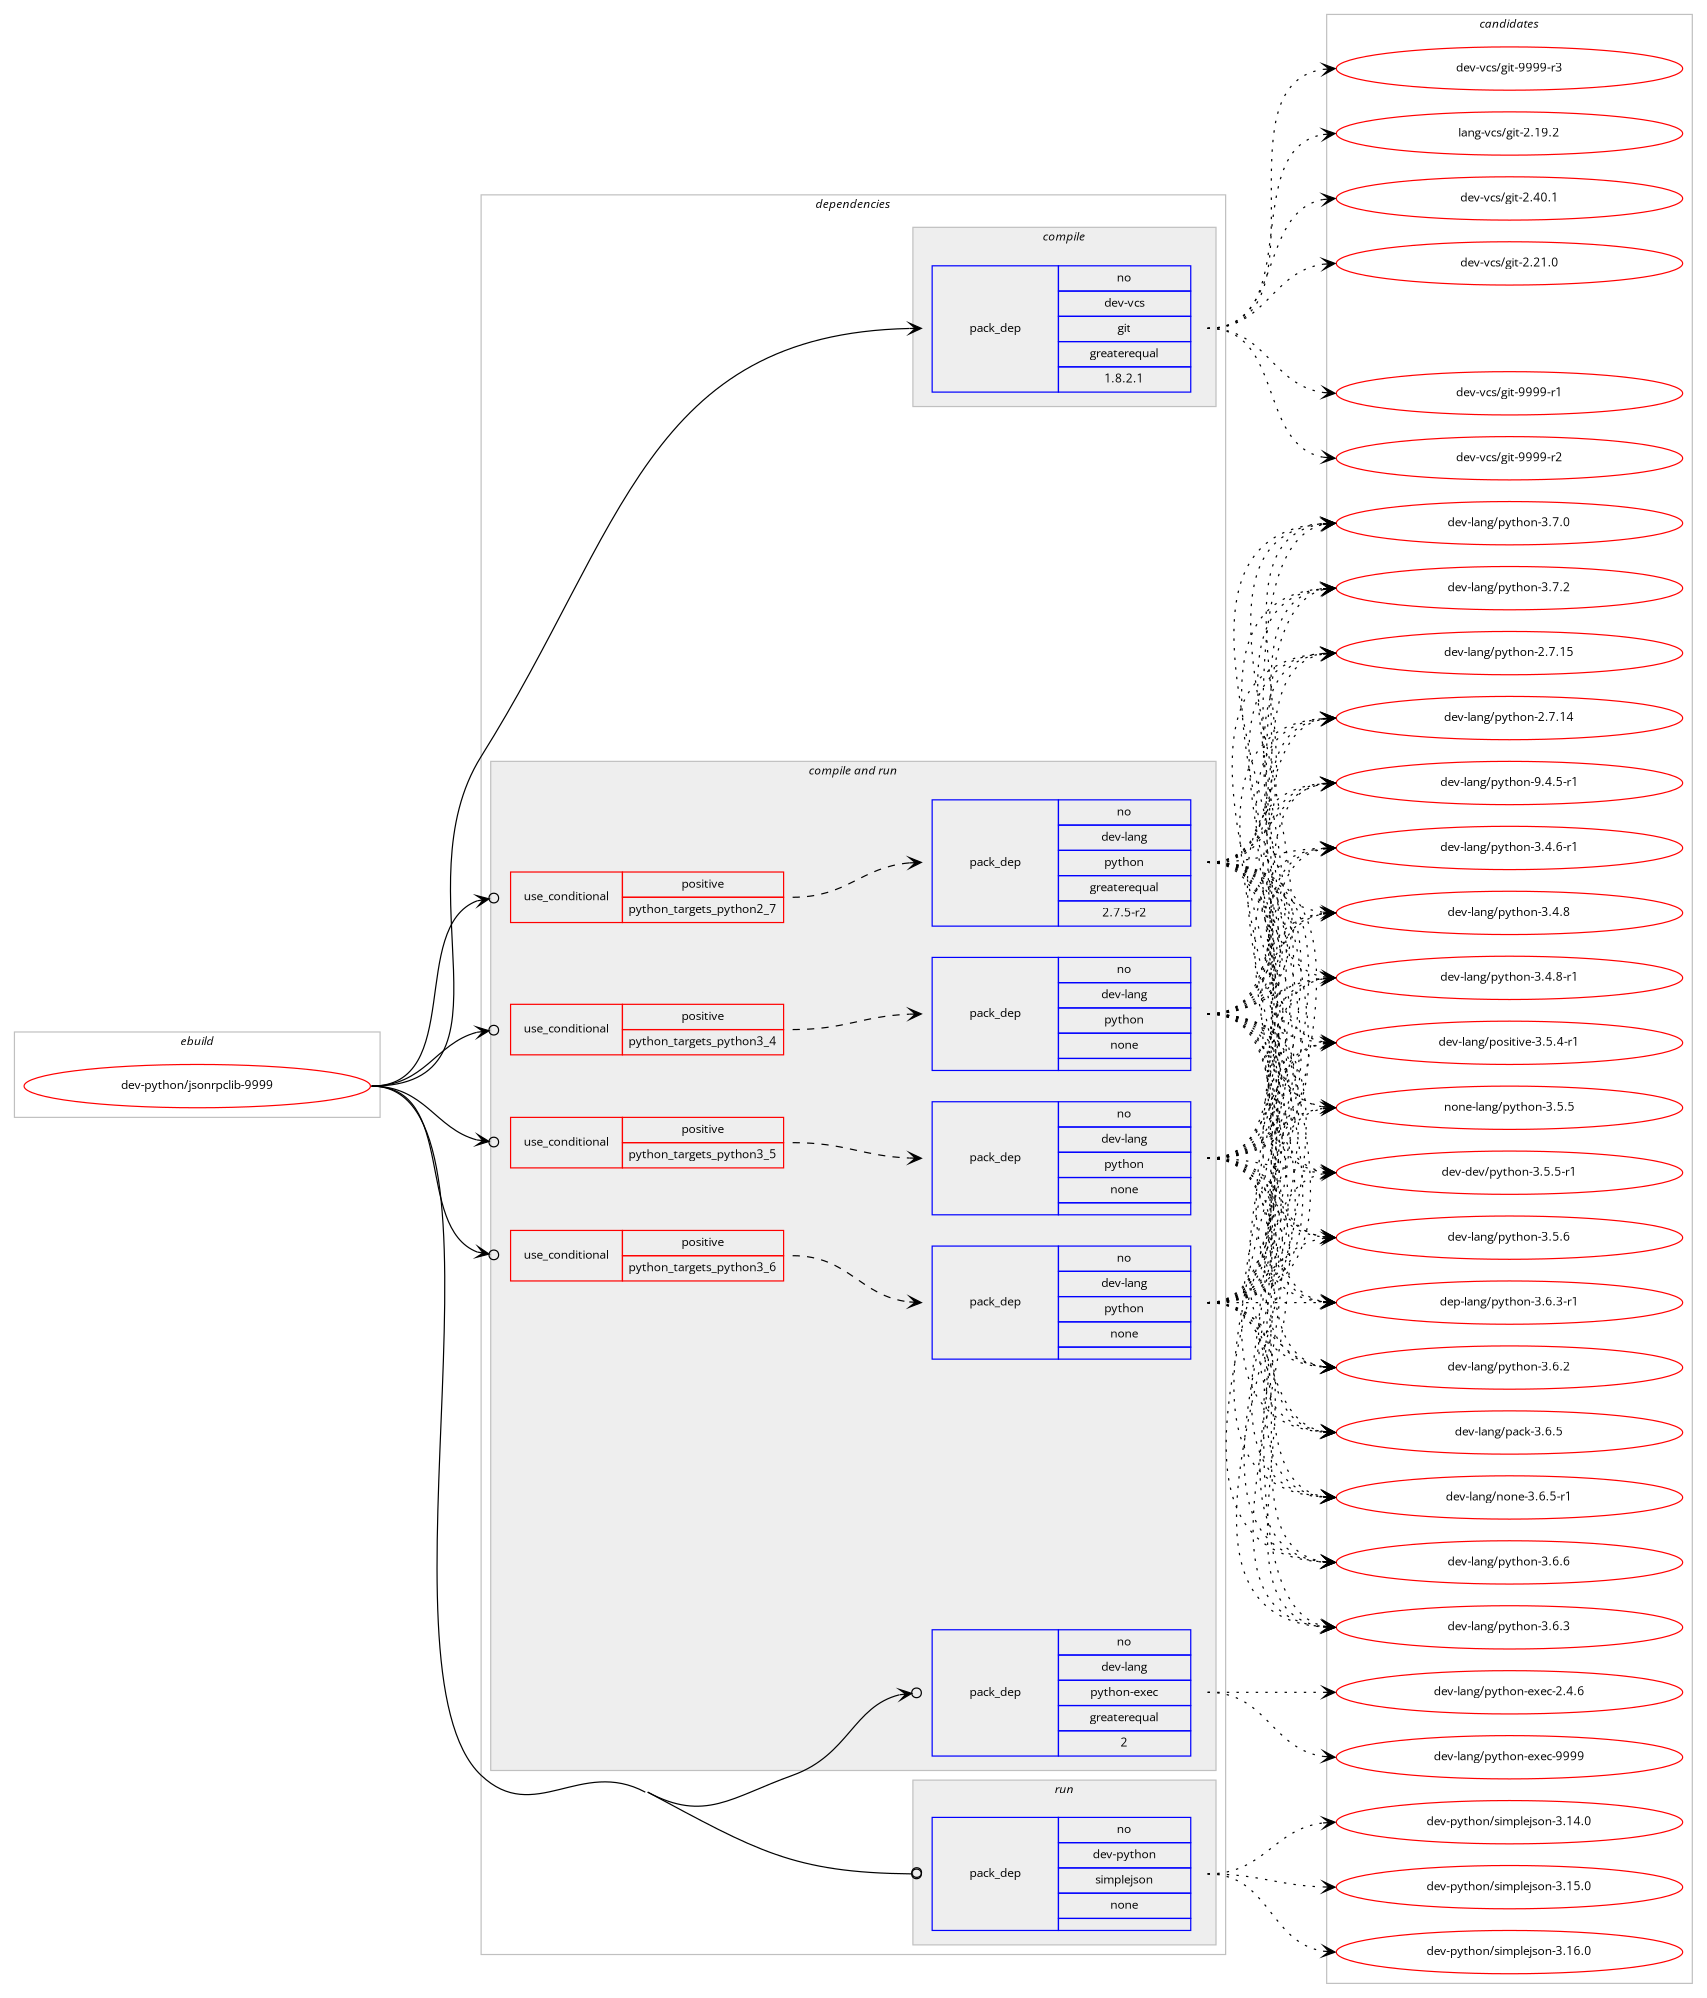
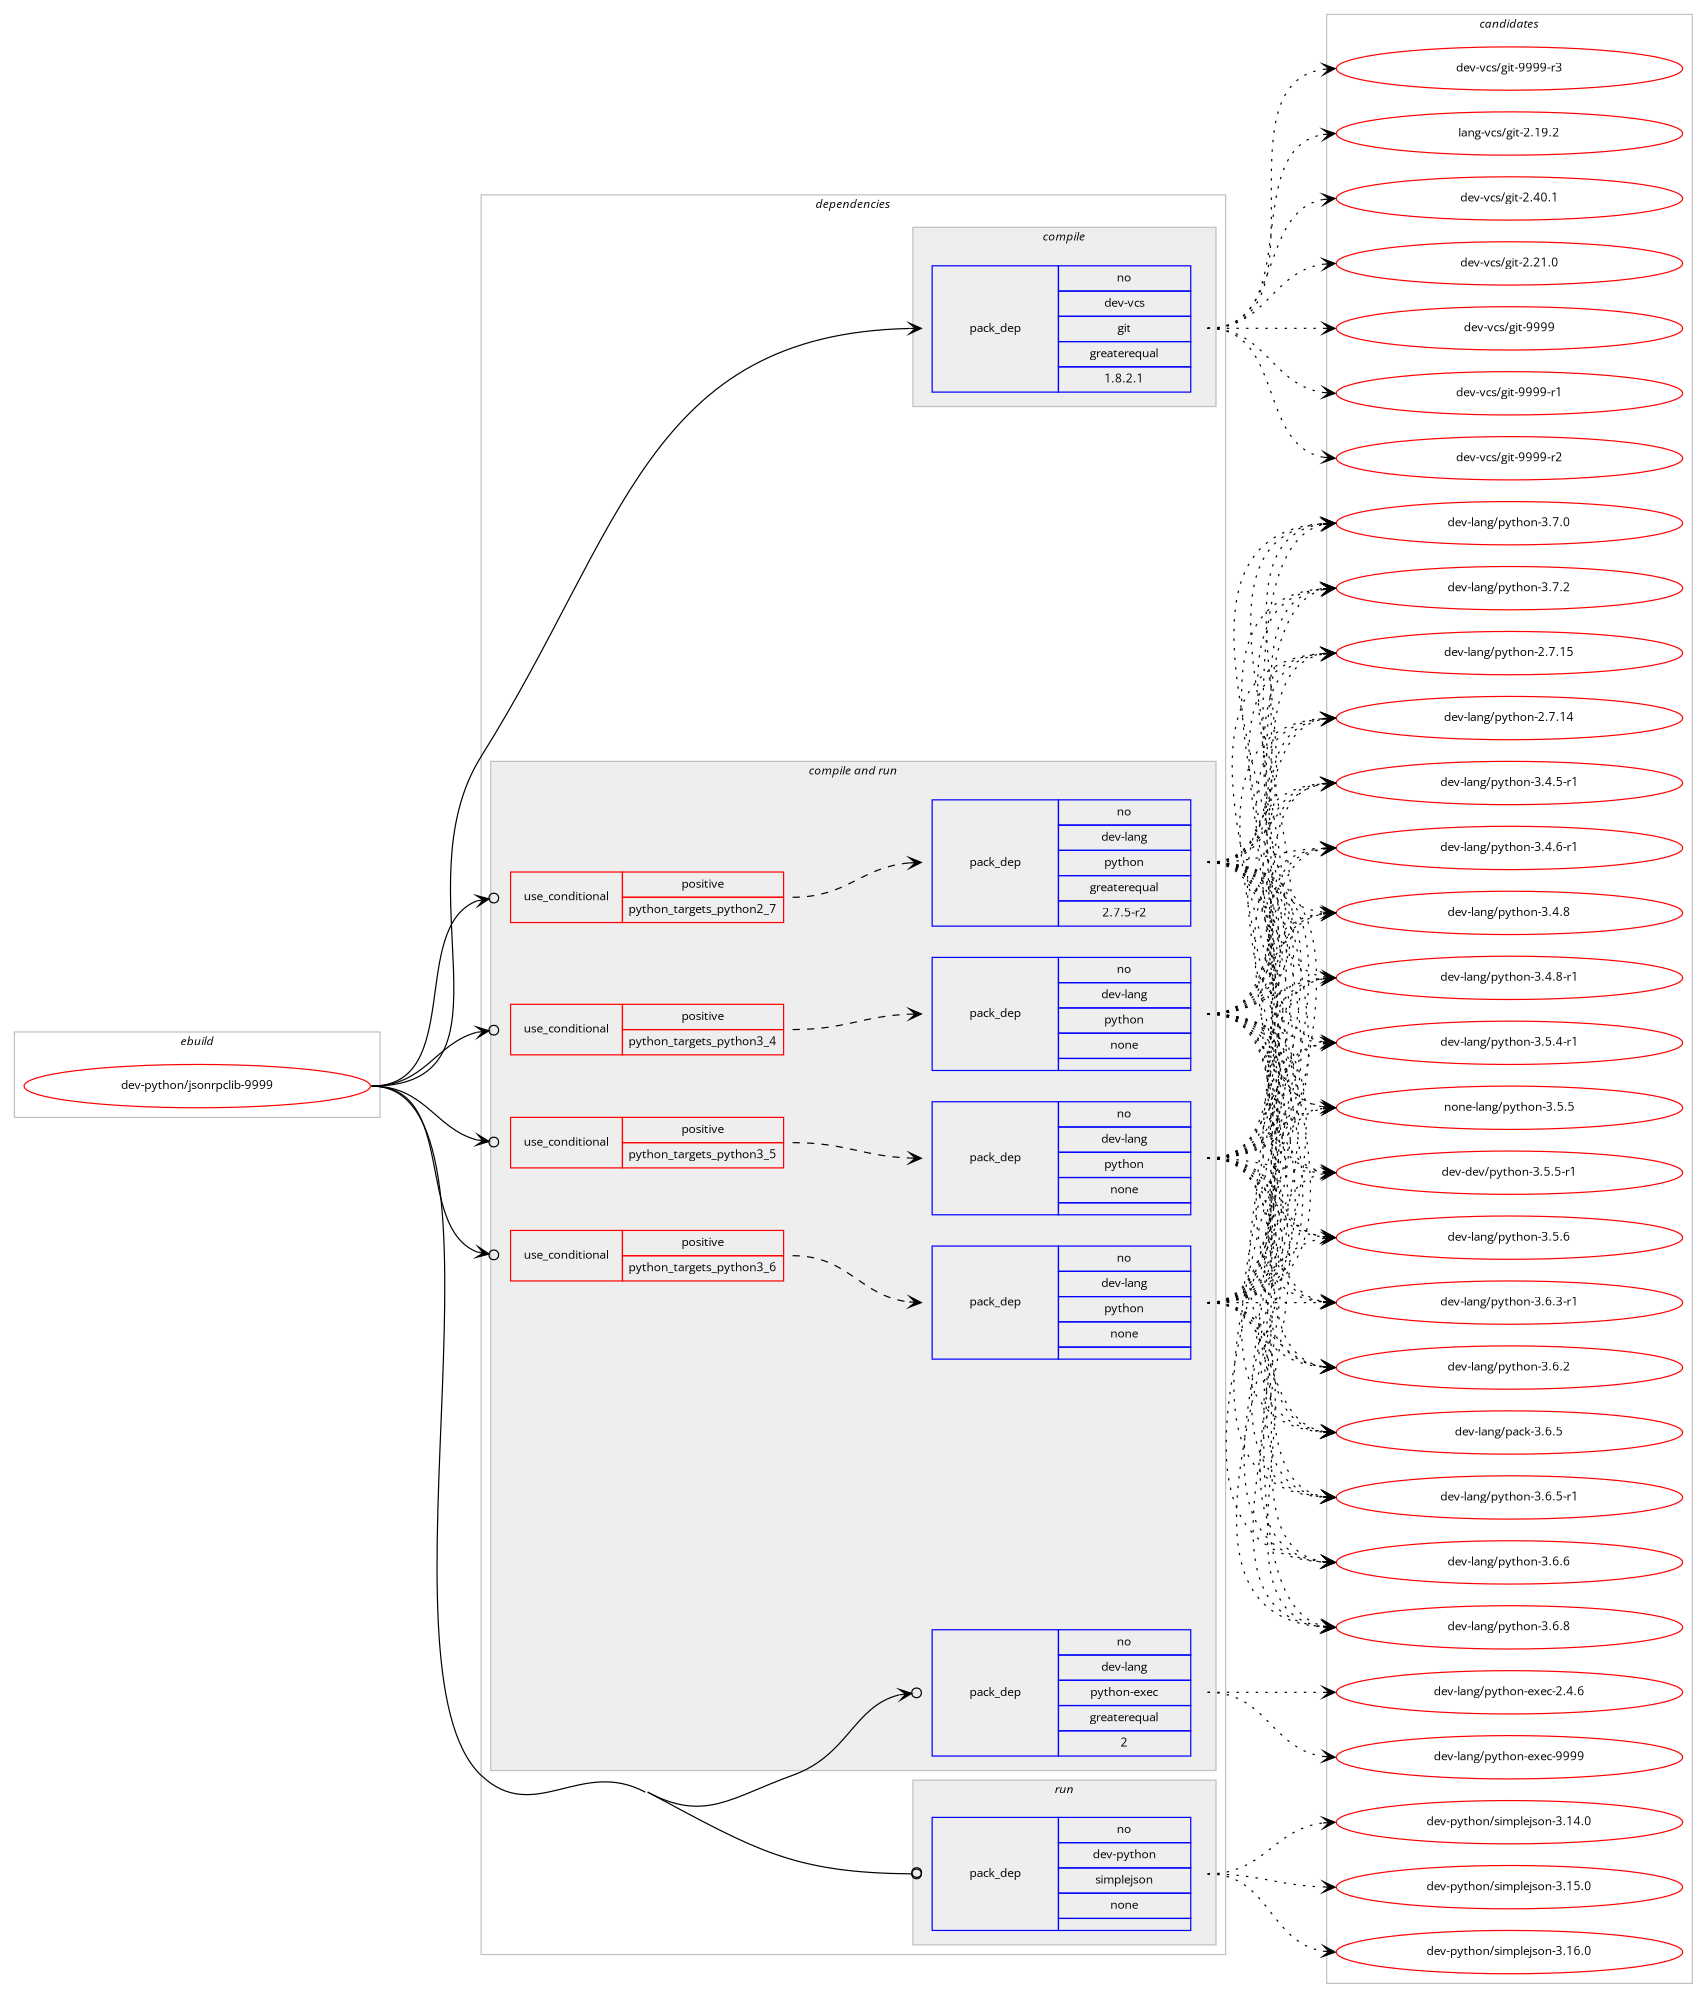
node "dev-vcs/git-9999": added
node "dev-lang/python-9.4.5-r1": label "dev-lang/python-9.4.5-r1" -> "dev-lang/python-3.4.5-r1"
node "dev-lang/positive-3.5.4-r1": label "dev-lang/positive-3.5.4-r1" -> "dev-lang/python-3.5.4-r1"
node "dep-lang/python-3.6.3-r1": label "dep-lang/python-3.6.3-r1" -> "dev-lang/python-3.6.3-r1"
node "dev-lang/none-3.6.5-r1": label "dev-lang/none-3.6.5-r1" -> "dev-lang/python-3.6.5-r1"
node "dev-lang/python-3.6.3": label "dev-lang/python-3.6.3" -> "dev-lang/python-3.6.8"
